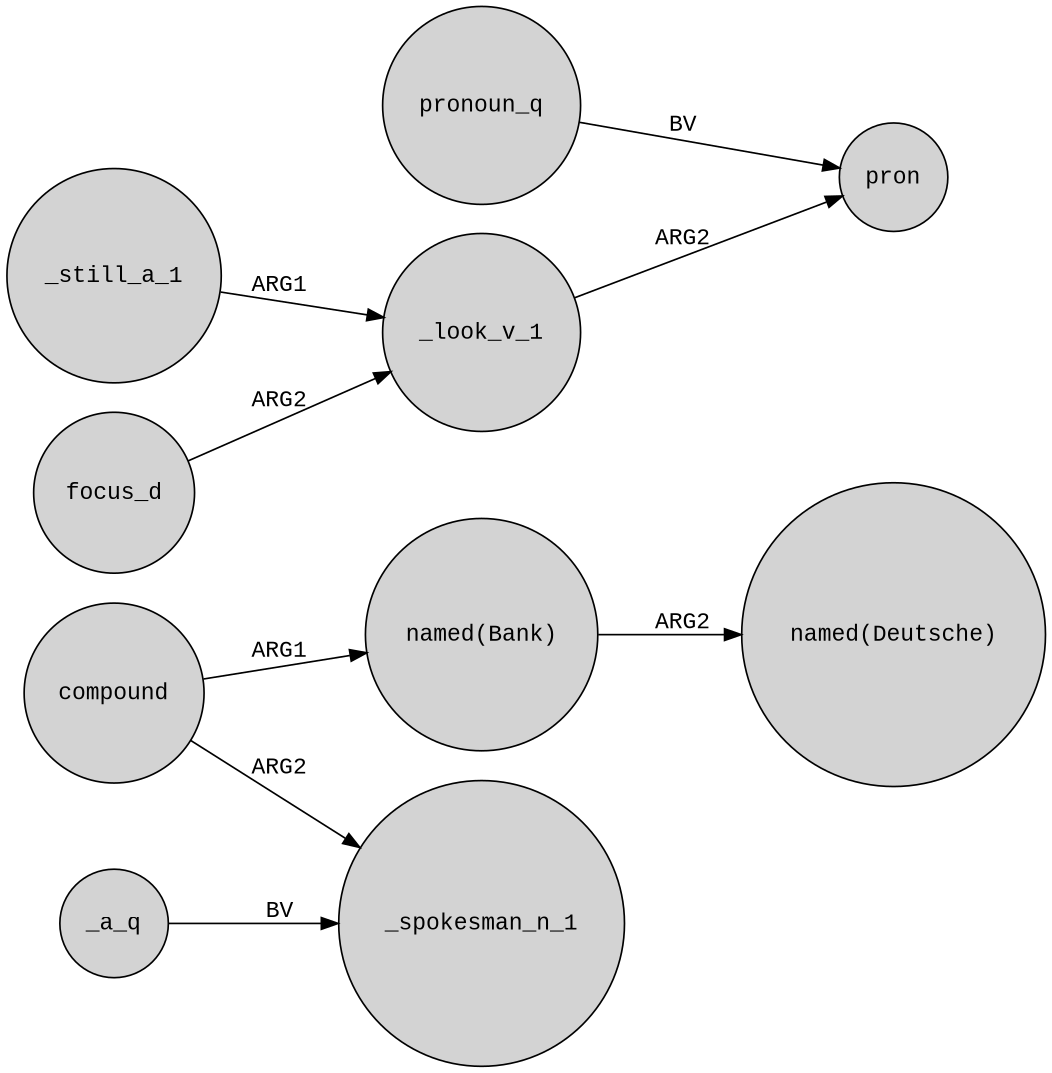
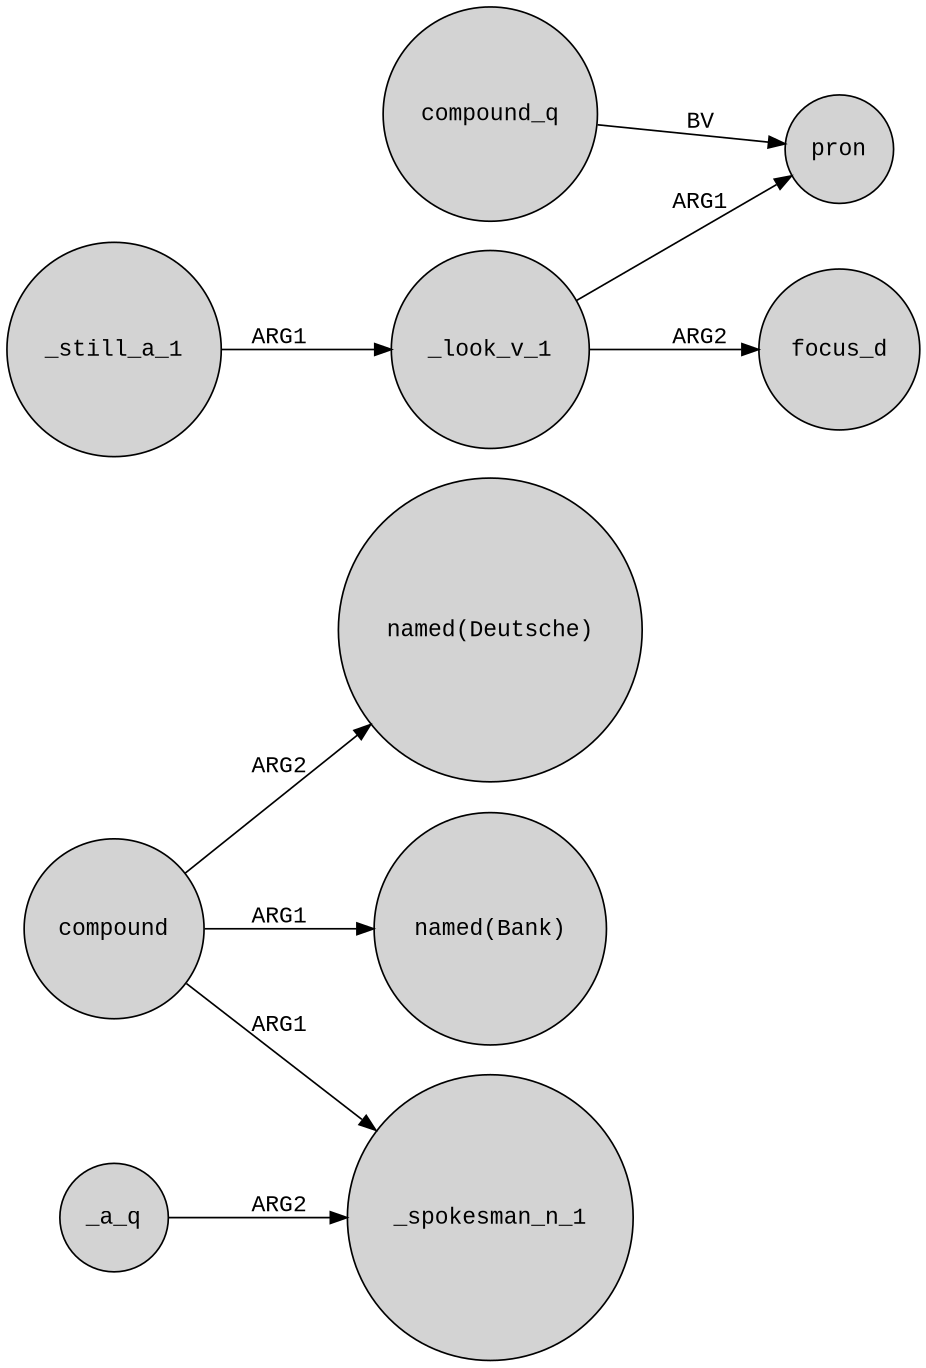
node "pronoun_q": label "pronoun_q" -> "compound_q"
edge "_look_v_1" -> "pron": label "ARG2" -> "ARG1"
edge "focus_d" -> "_look_v_1": reversed
edge "named(Bank)" -> "named(Deutsche)": now "compound" -> "named(Deutsche)"
edge "compound" -> "_spokesman_n_1": label "ARG2" -> "ARG1"
edge "_a_q" -> "_spokesman_n_1": label "BV" -> "ARG2"
